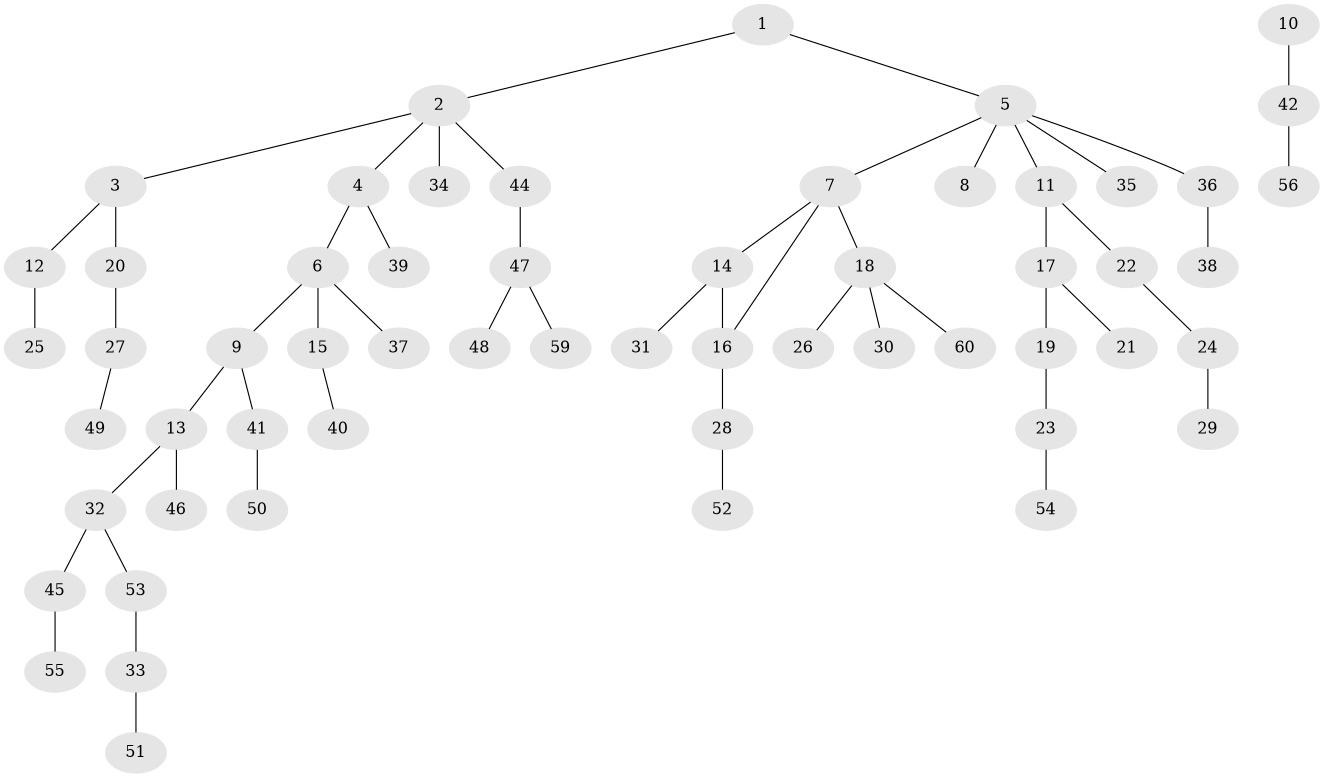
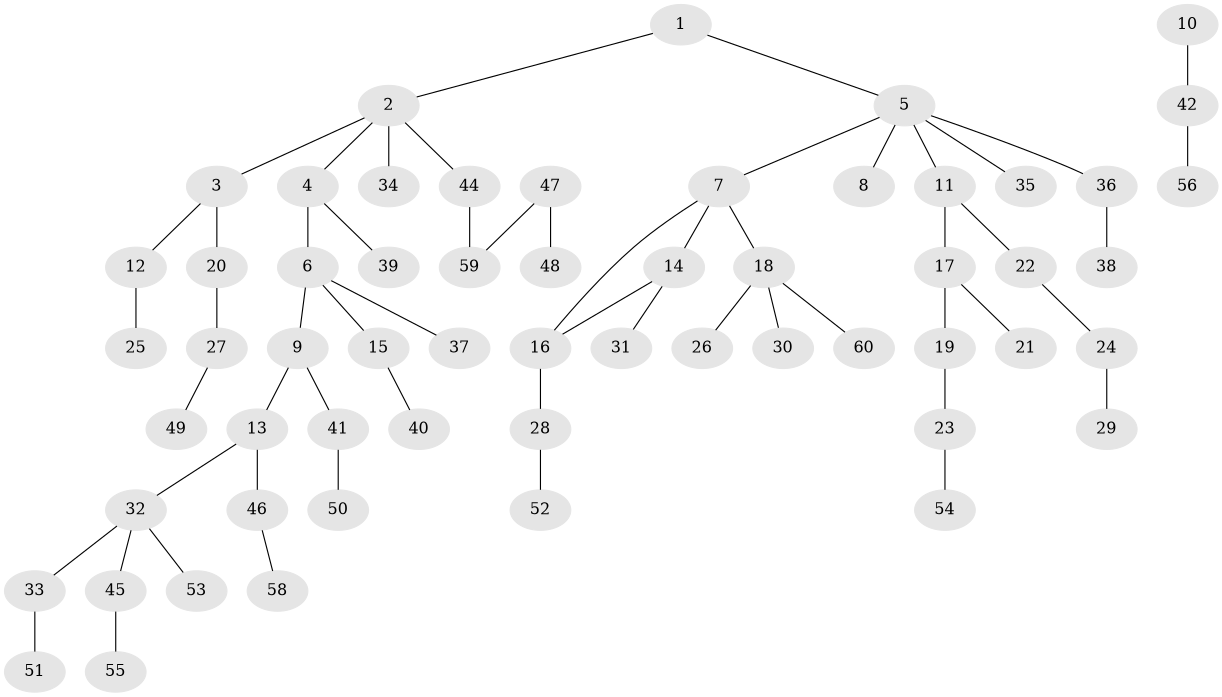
edge "44" -- "47": now "44" -- "59"
node "58": added
edge "53" -- "33": now "32" -- "33"
